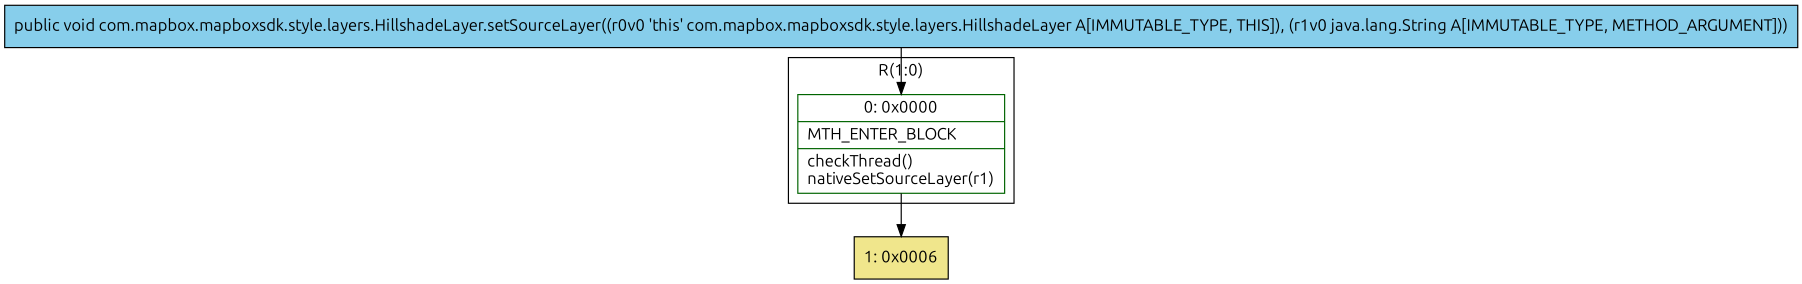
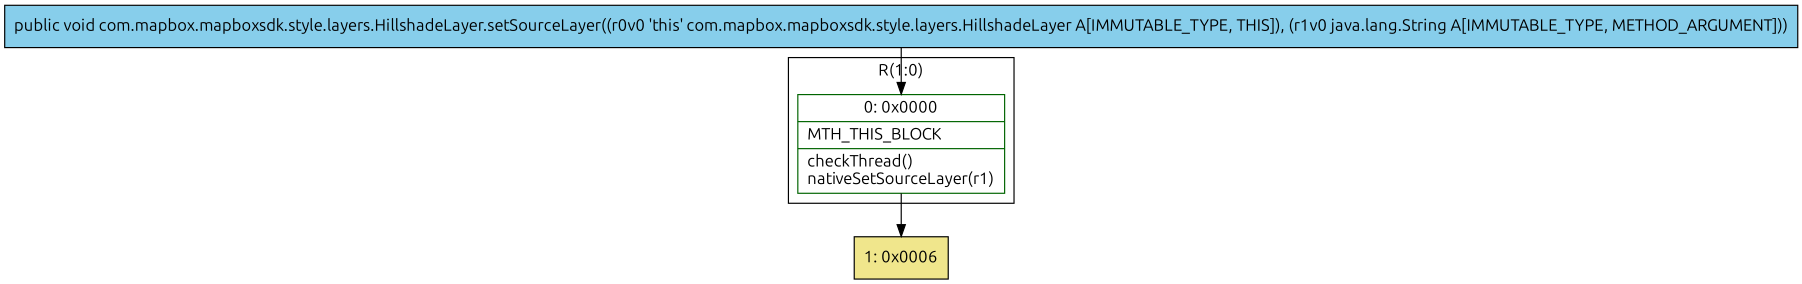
node "0: 0x0000": text "MTH_ENTER_BLOCK" -> "MTH_THIS_BLOCK"
